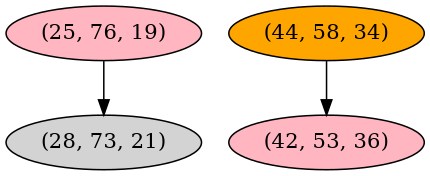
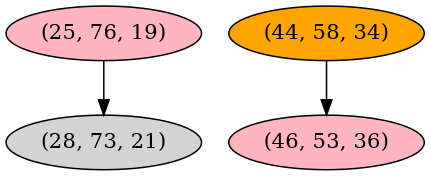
node "(42, 53, 36)": label "(42, 53, 36)" -> "(46, 53, 36)"
